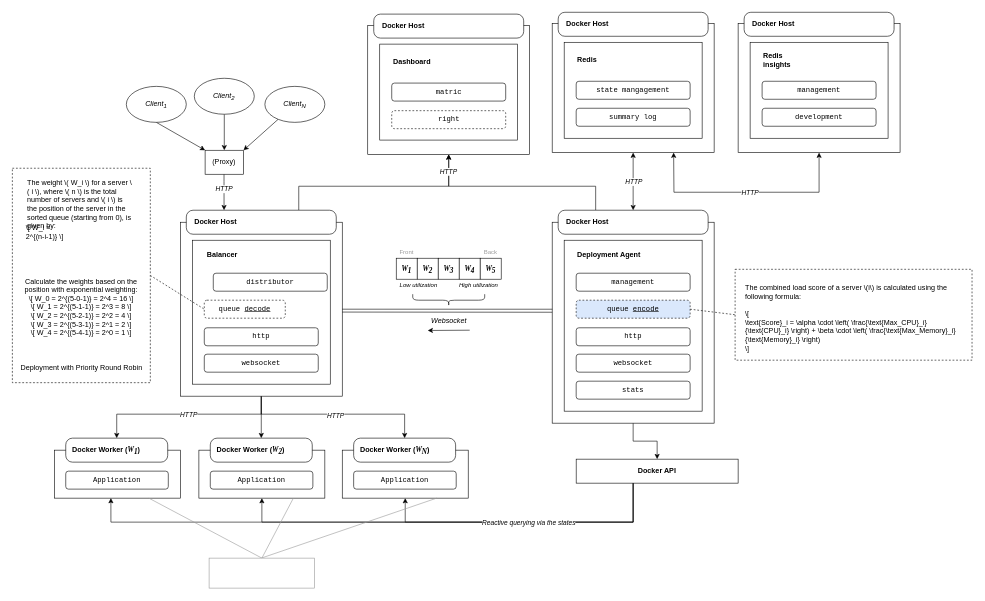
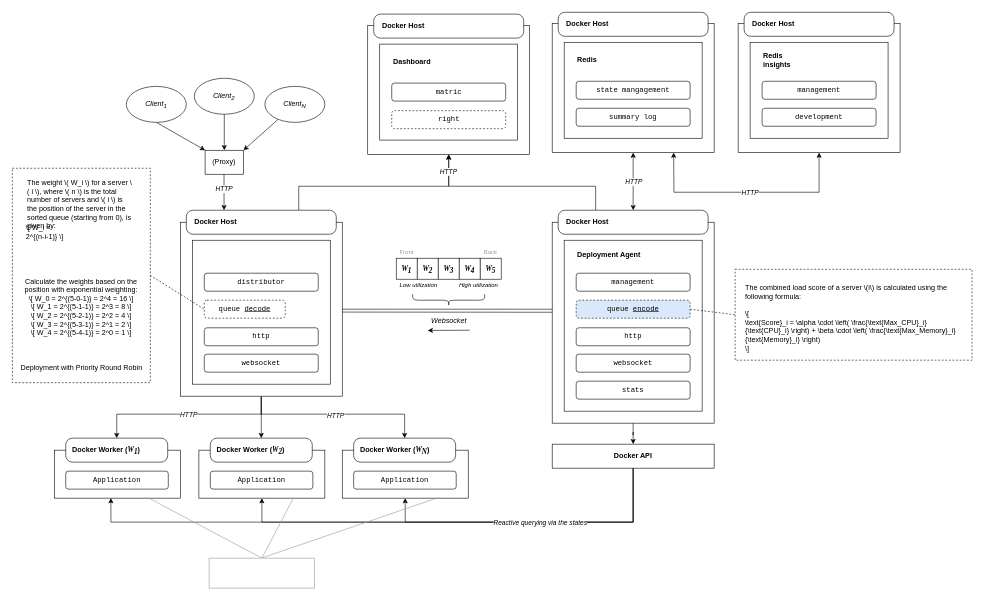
node "Balancer": removed
node "distributor": moved (270, 282) -> (261, 282)
node "Docker API": moved (657, 471) -> (633, 456)
